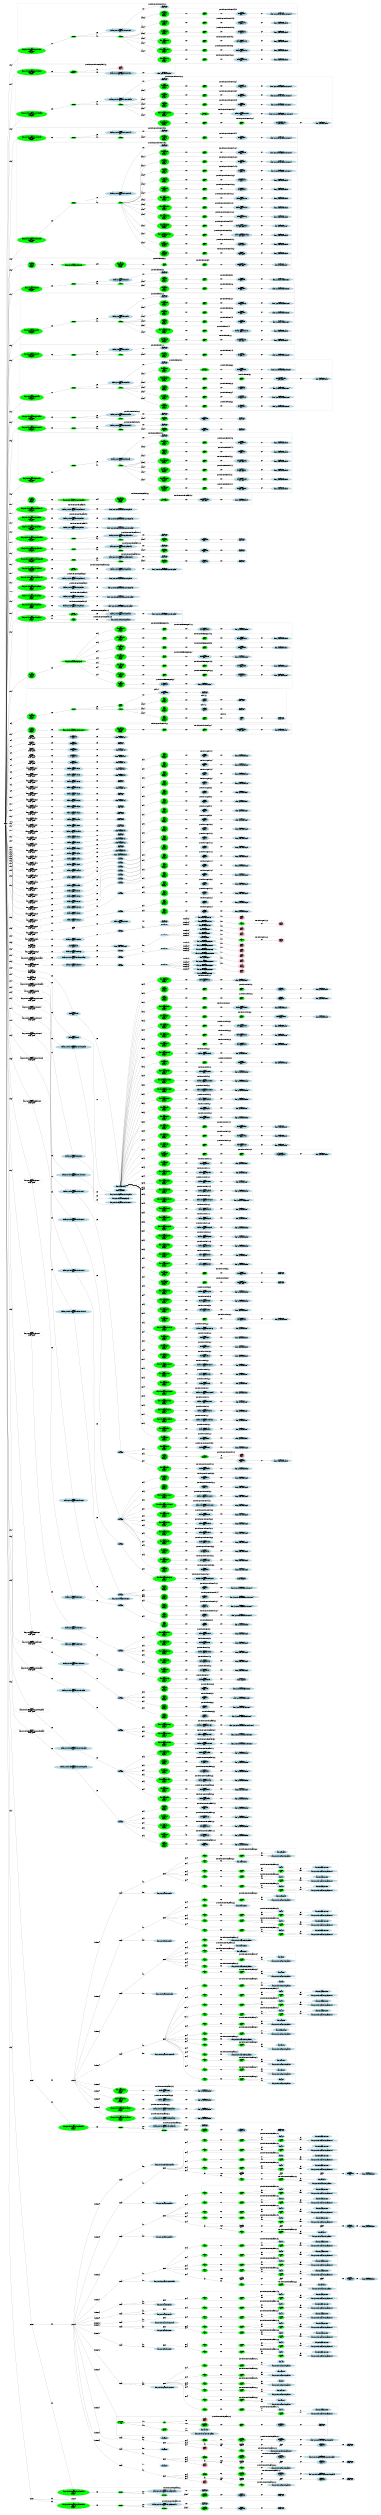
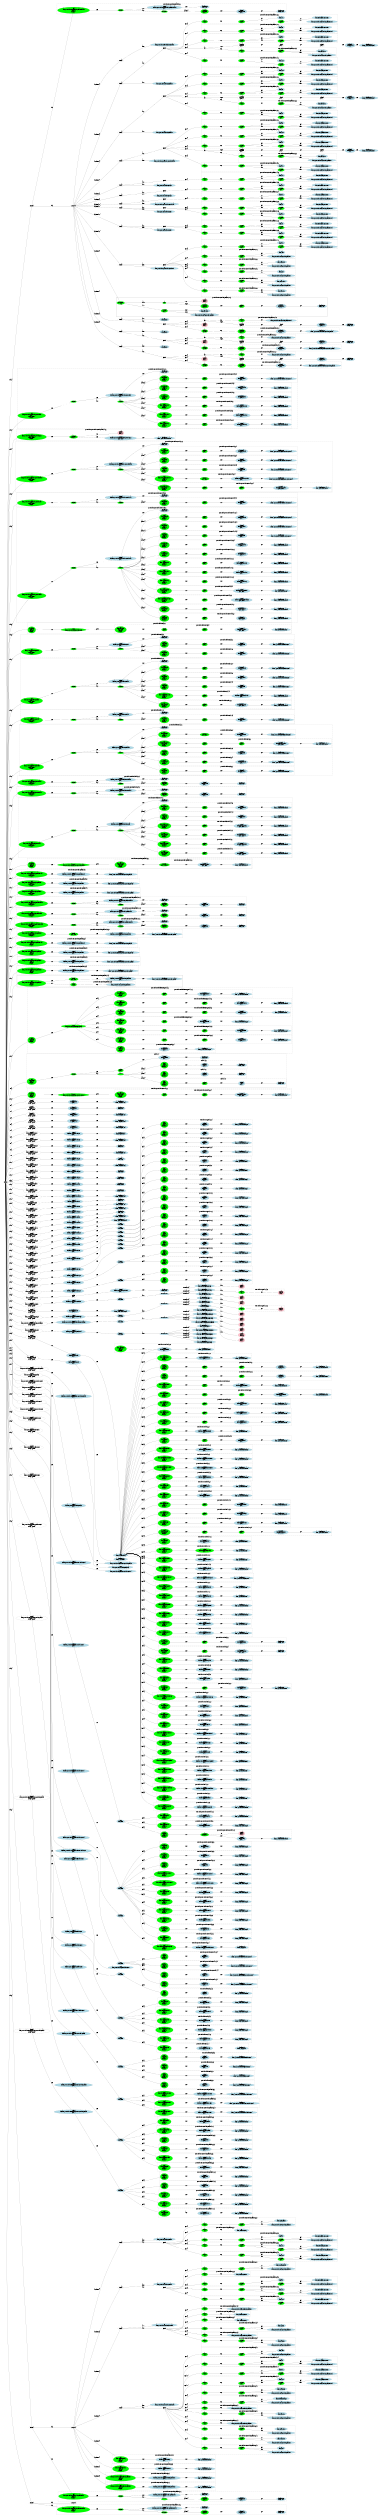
node "IdentifierType names: ['long']": label "IdentifierType names: ['long']" -> "FuncCall names: ['long']"
node "TypeDecl declname: zeroCrossAlgorithm quals: []": fillcolor lightblue -> green
edge "Struct name: _ssSolverInfo_tag" -- "Decl name: solverRelTol quals: [] storage: [] funcspec: []": now "Struct name: _ssSolverInfo_tag" -- "TypeDecl declname: solverRelTol quals: []"
